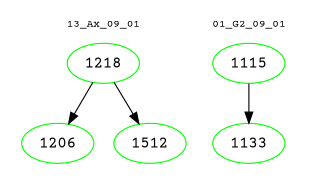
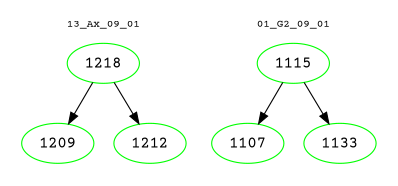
node "1206": label "1206" -> "1209"
node "1512": label "1512" -> "1212"
node "1107": added
